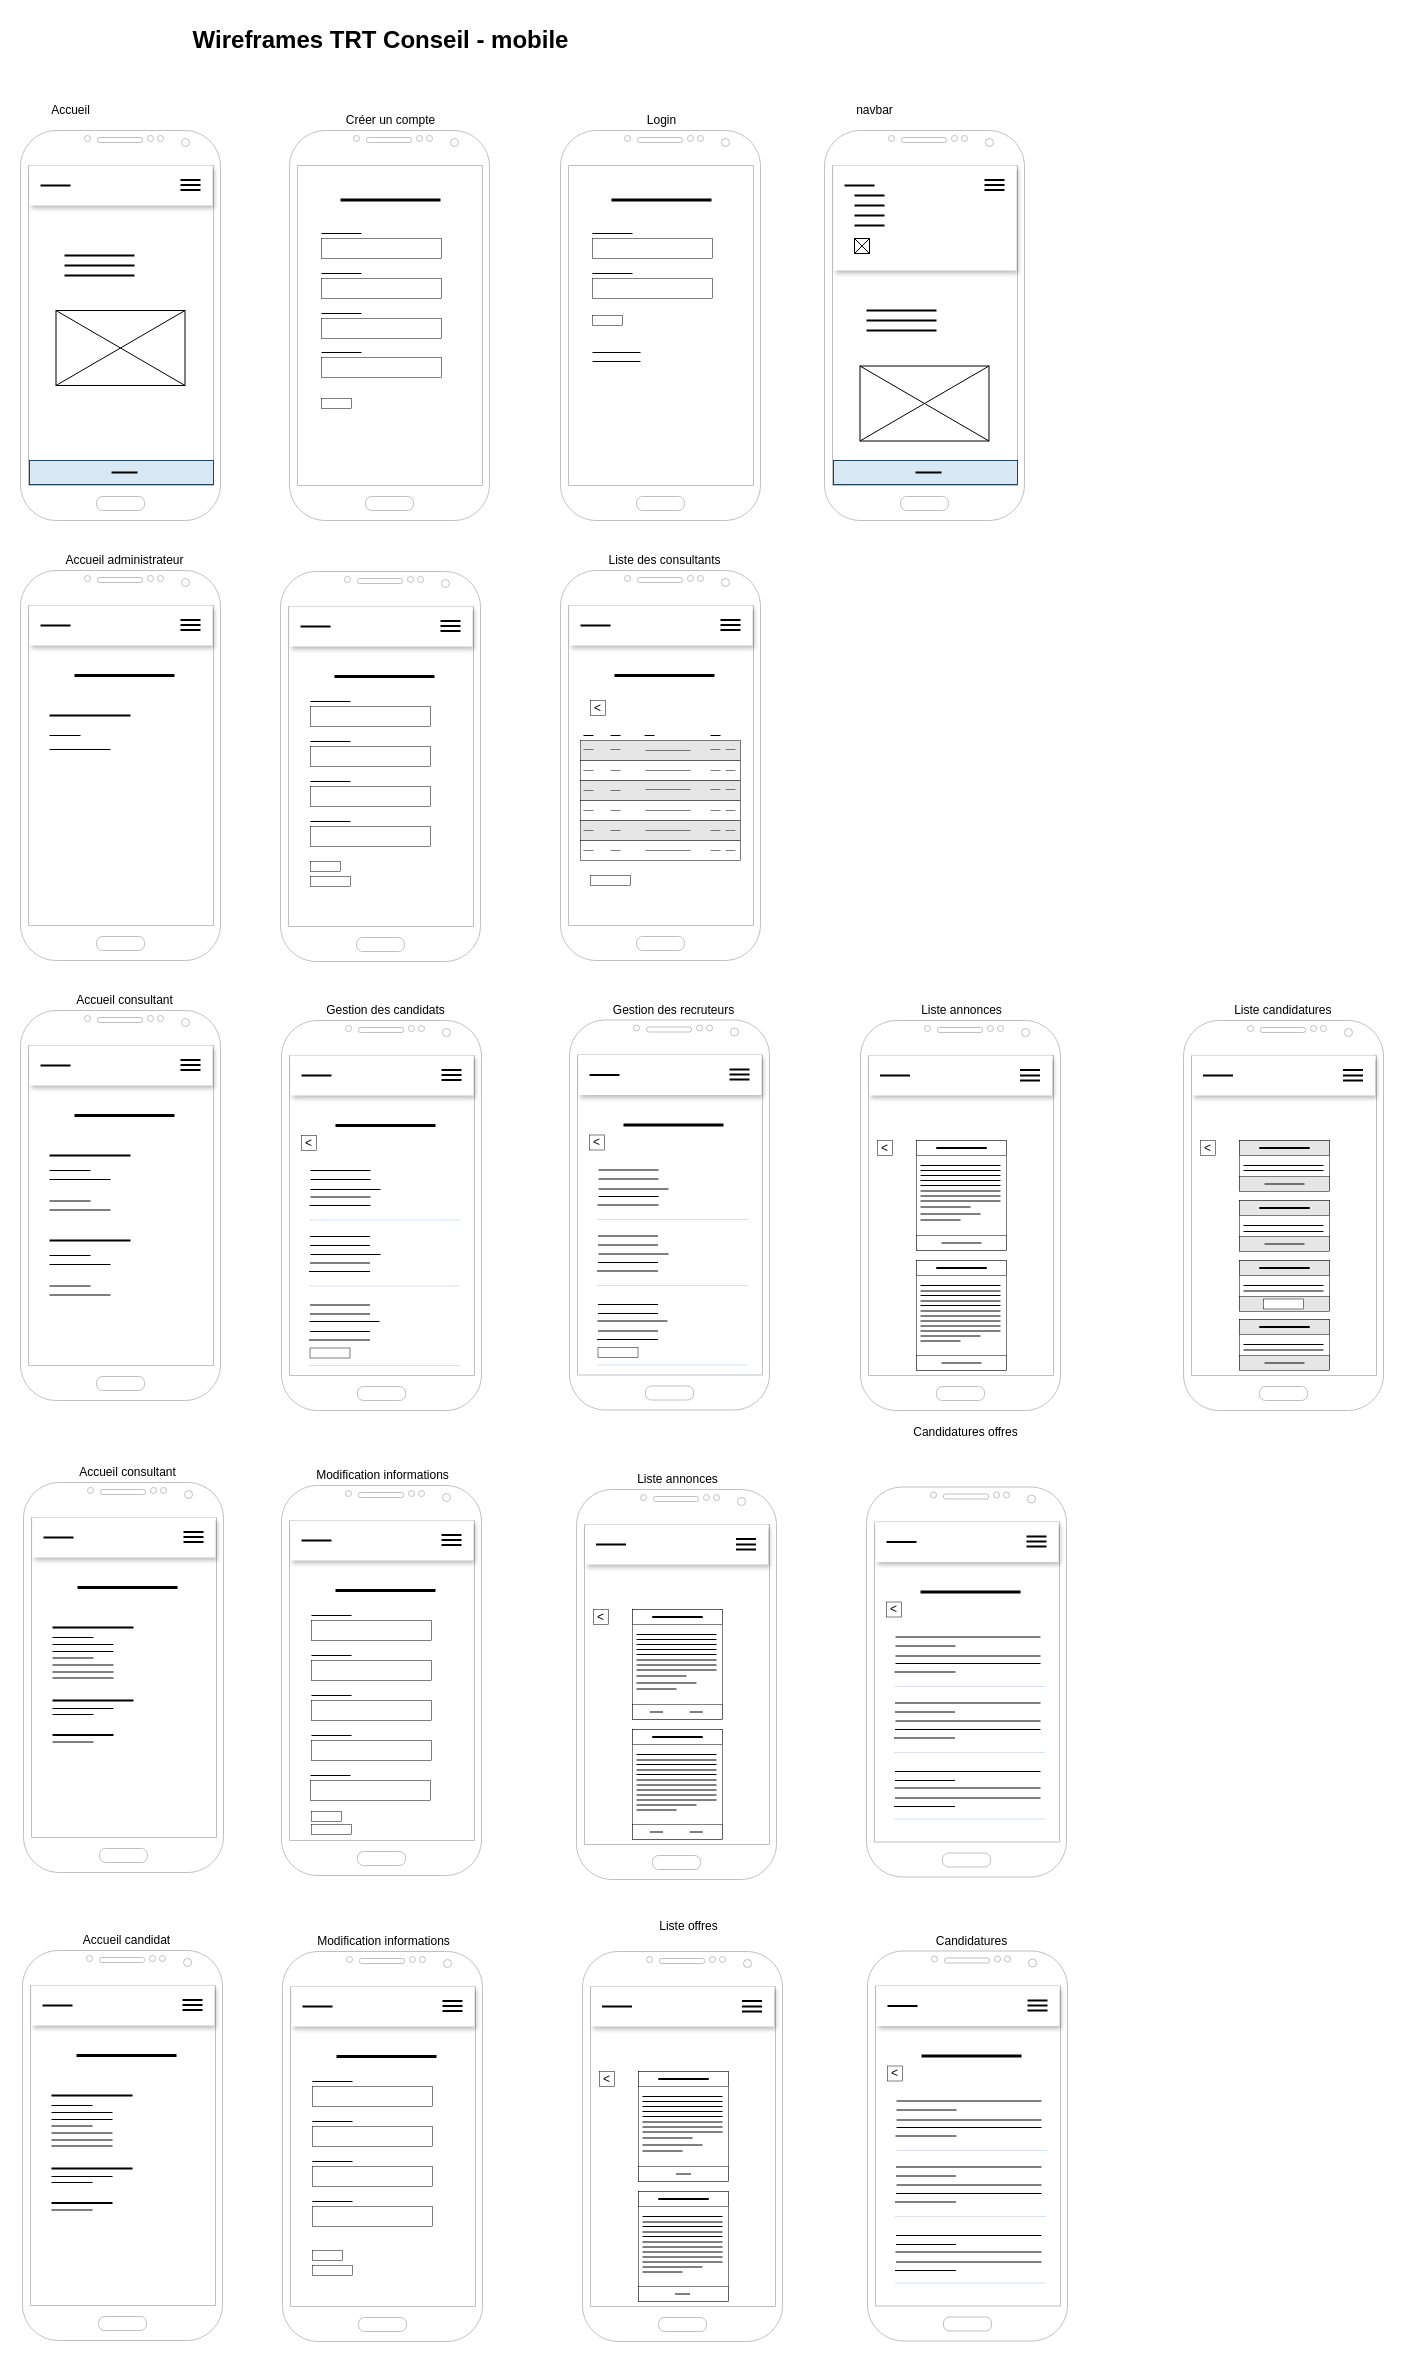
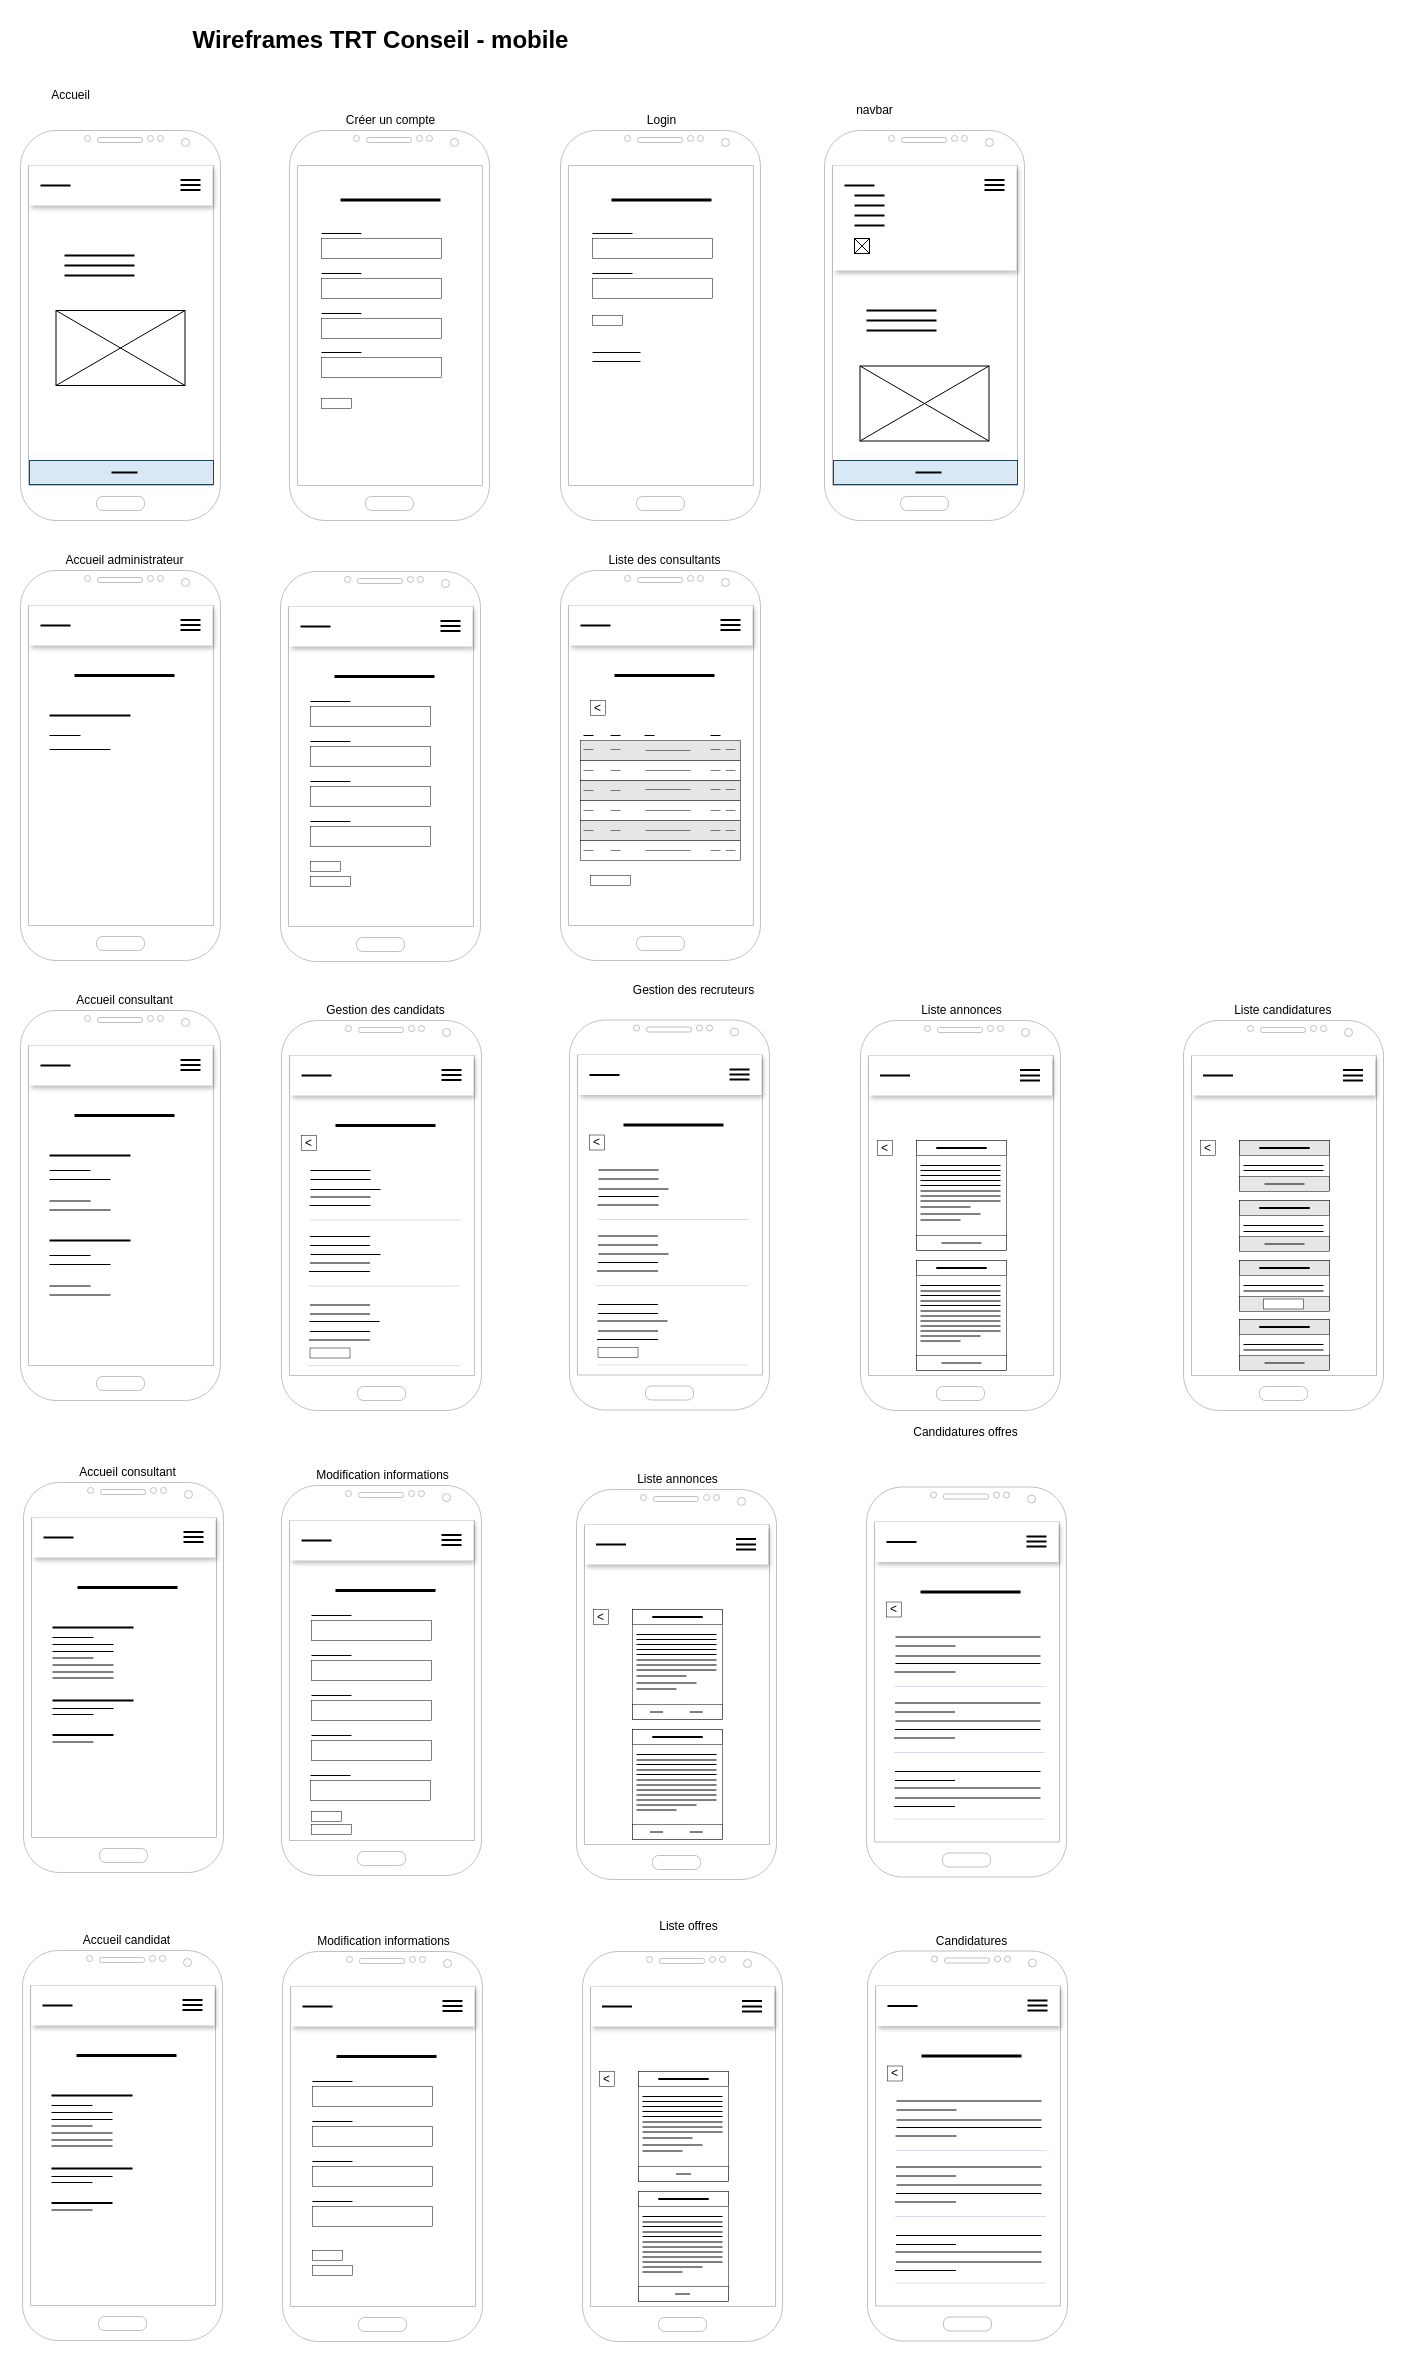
node "Accueil": moved (71, 111) -> (71, 96)
node "Gestion des recruteurs": moved (674, 1010) -> (694, 990)
